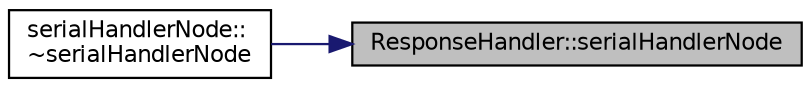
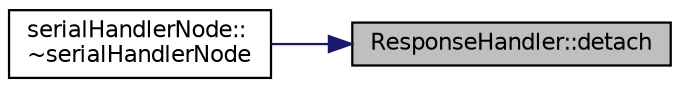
node "ResponseHandler::serialHandlerNode": label "ResponseHandler::serialHandlerNode" -> "ResponseHandler::detach"
